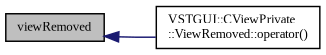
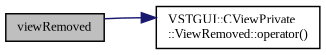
edge "VSTGUI::CViewPrivate ::ViewRemoved::operator()" -> "viewRemoved": reversed
